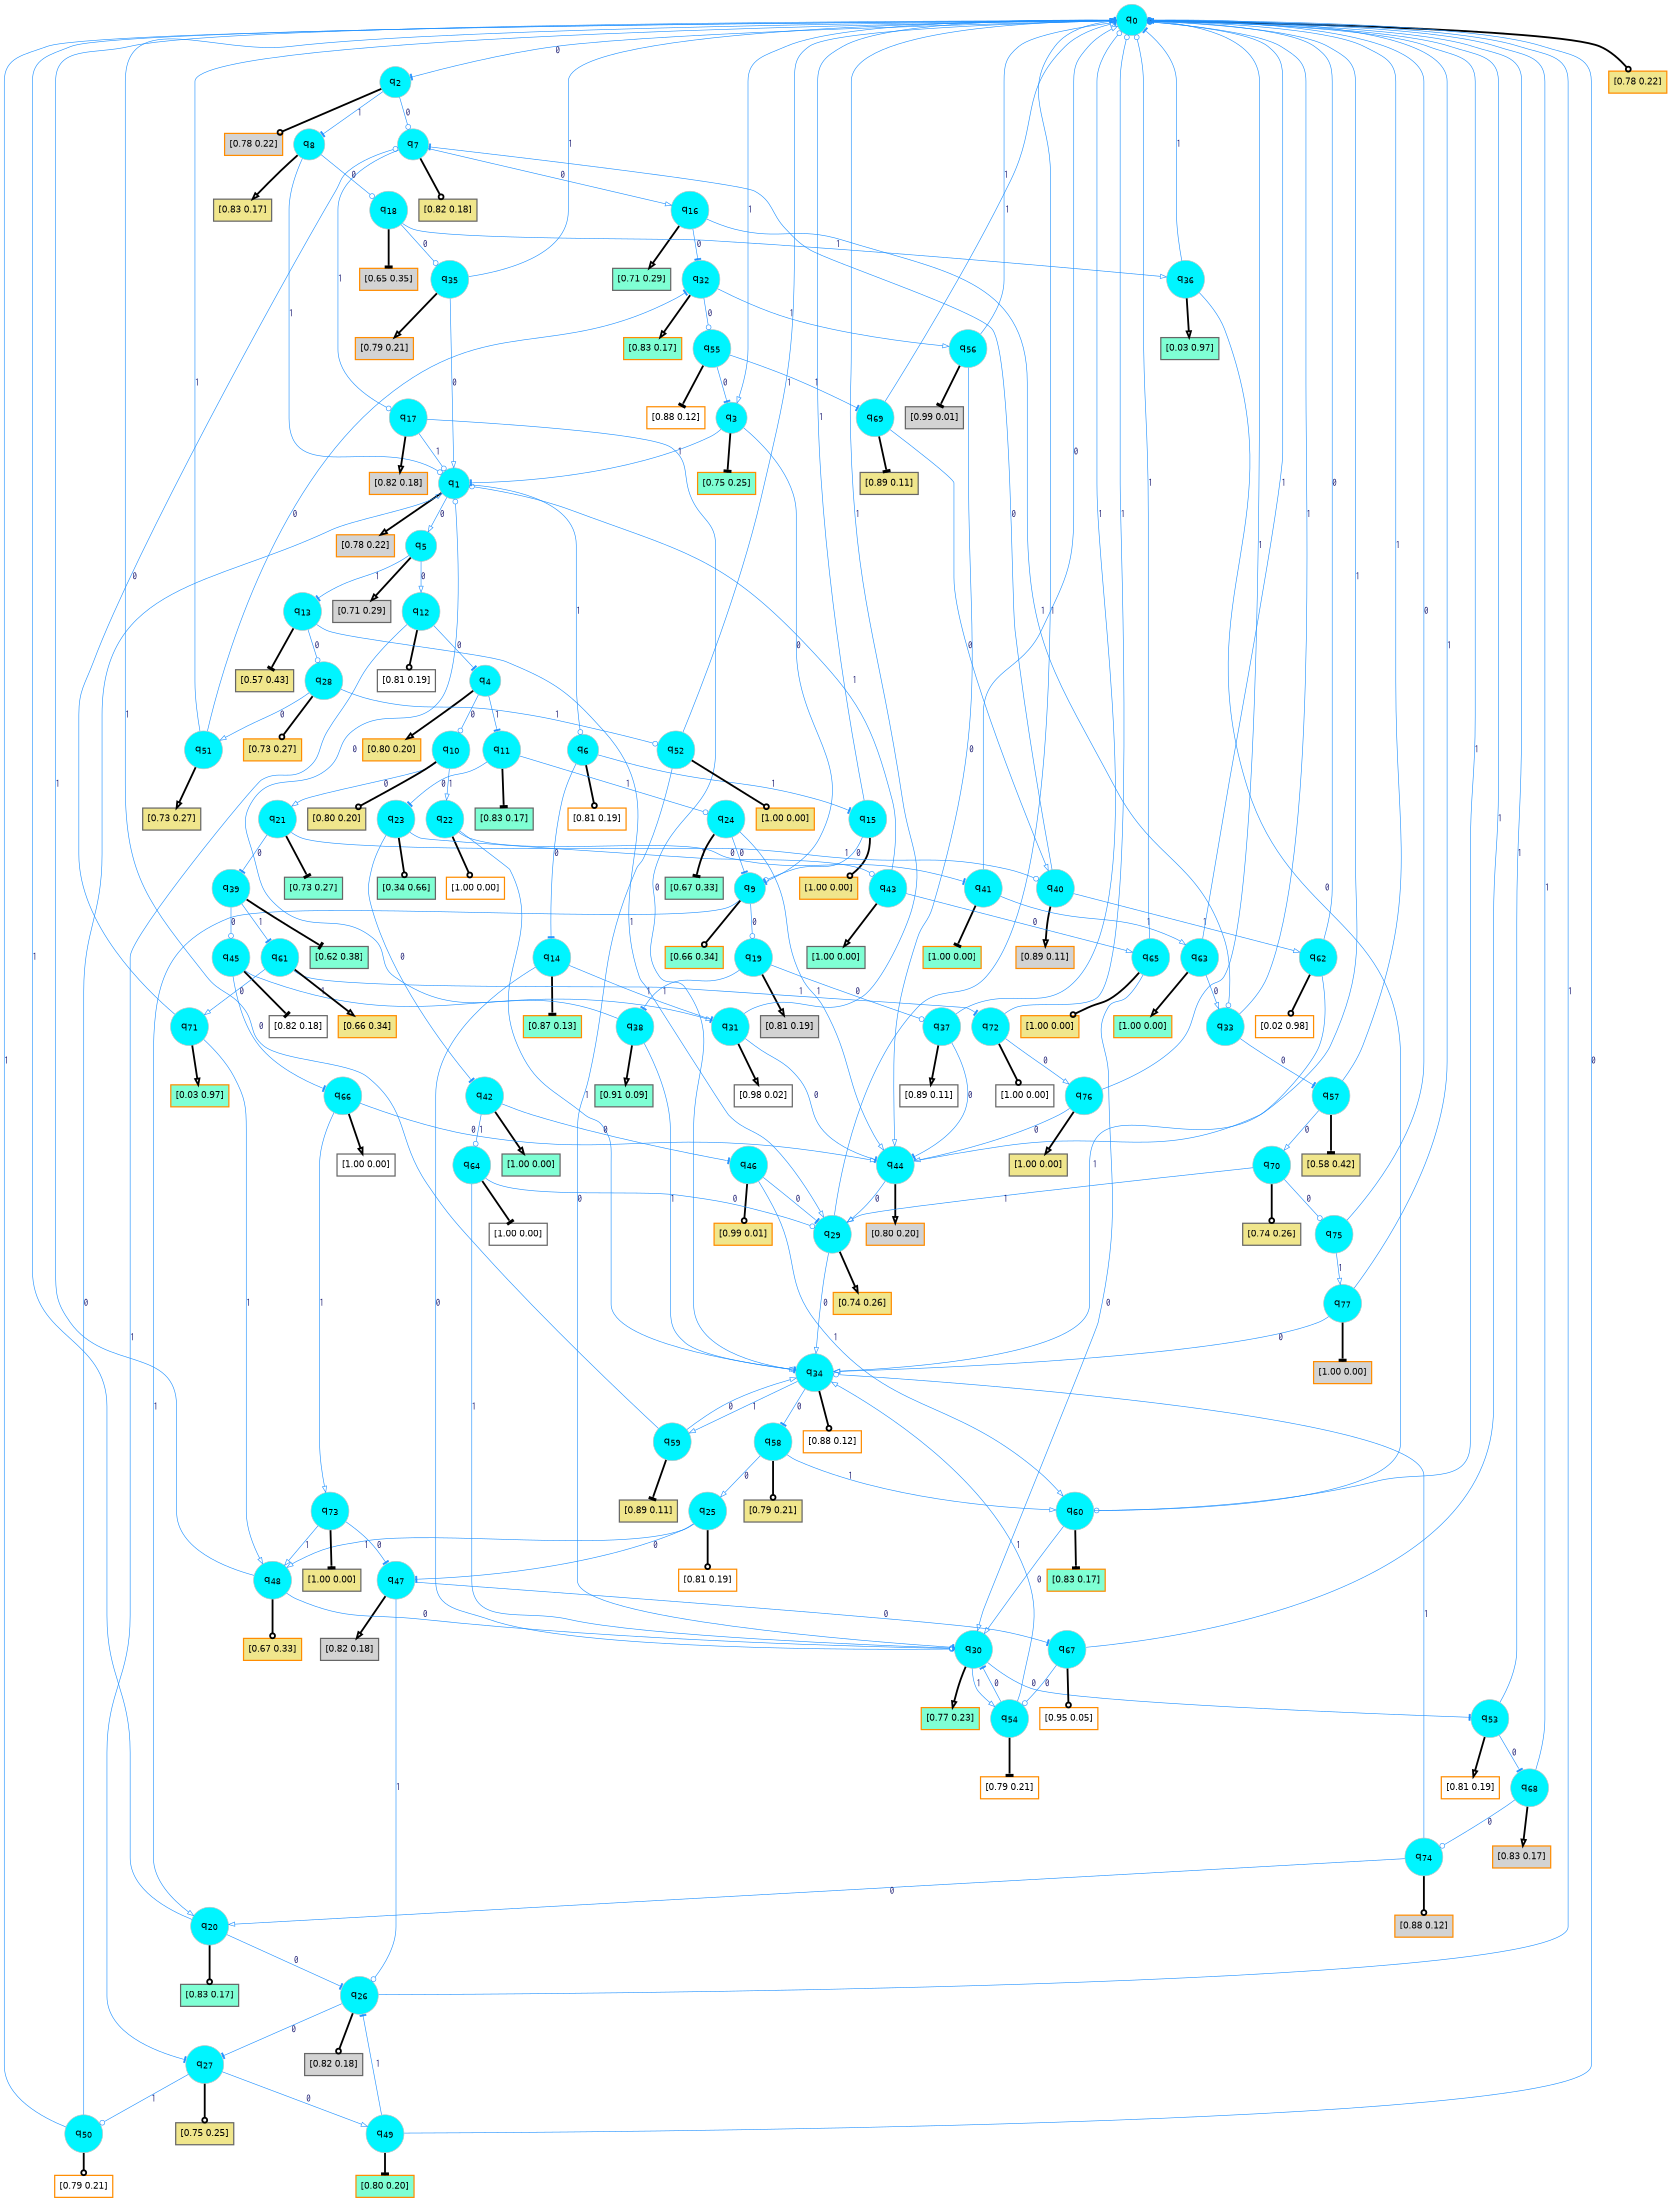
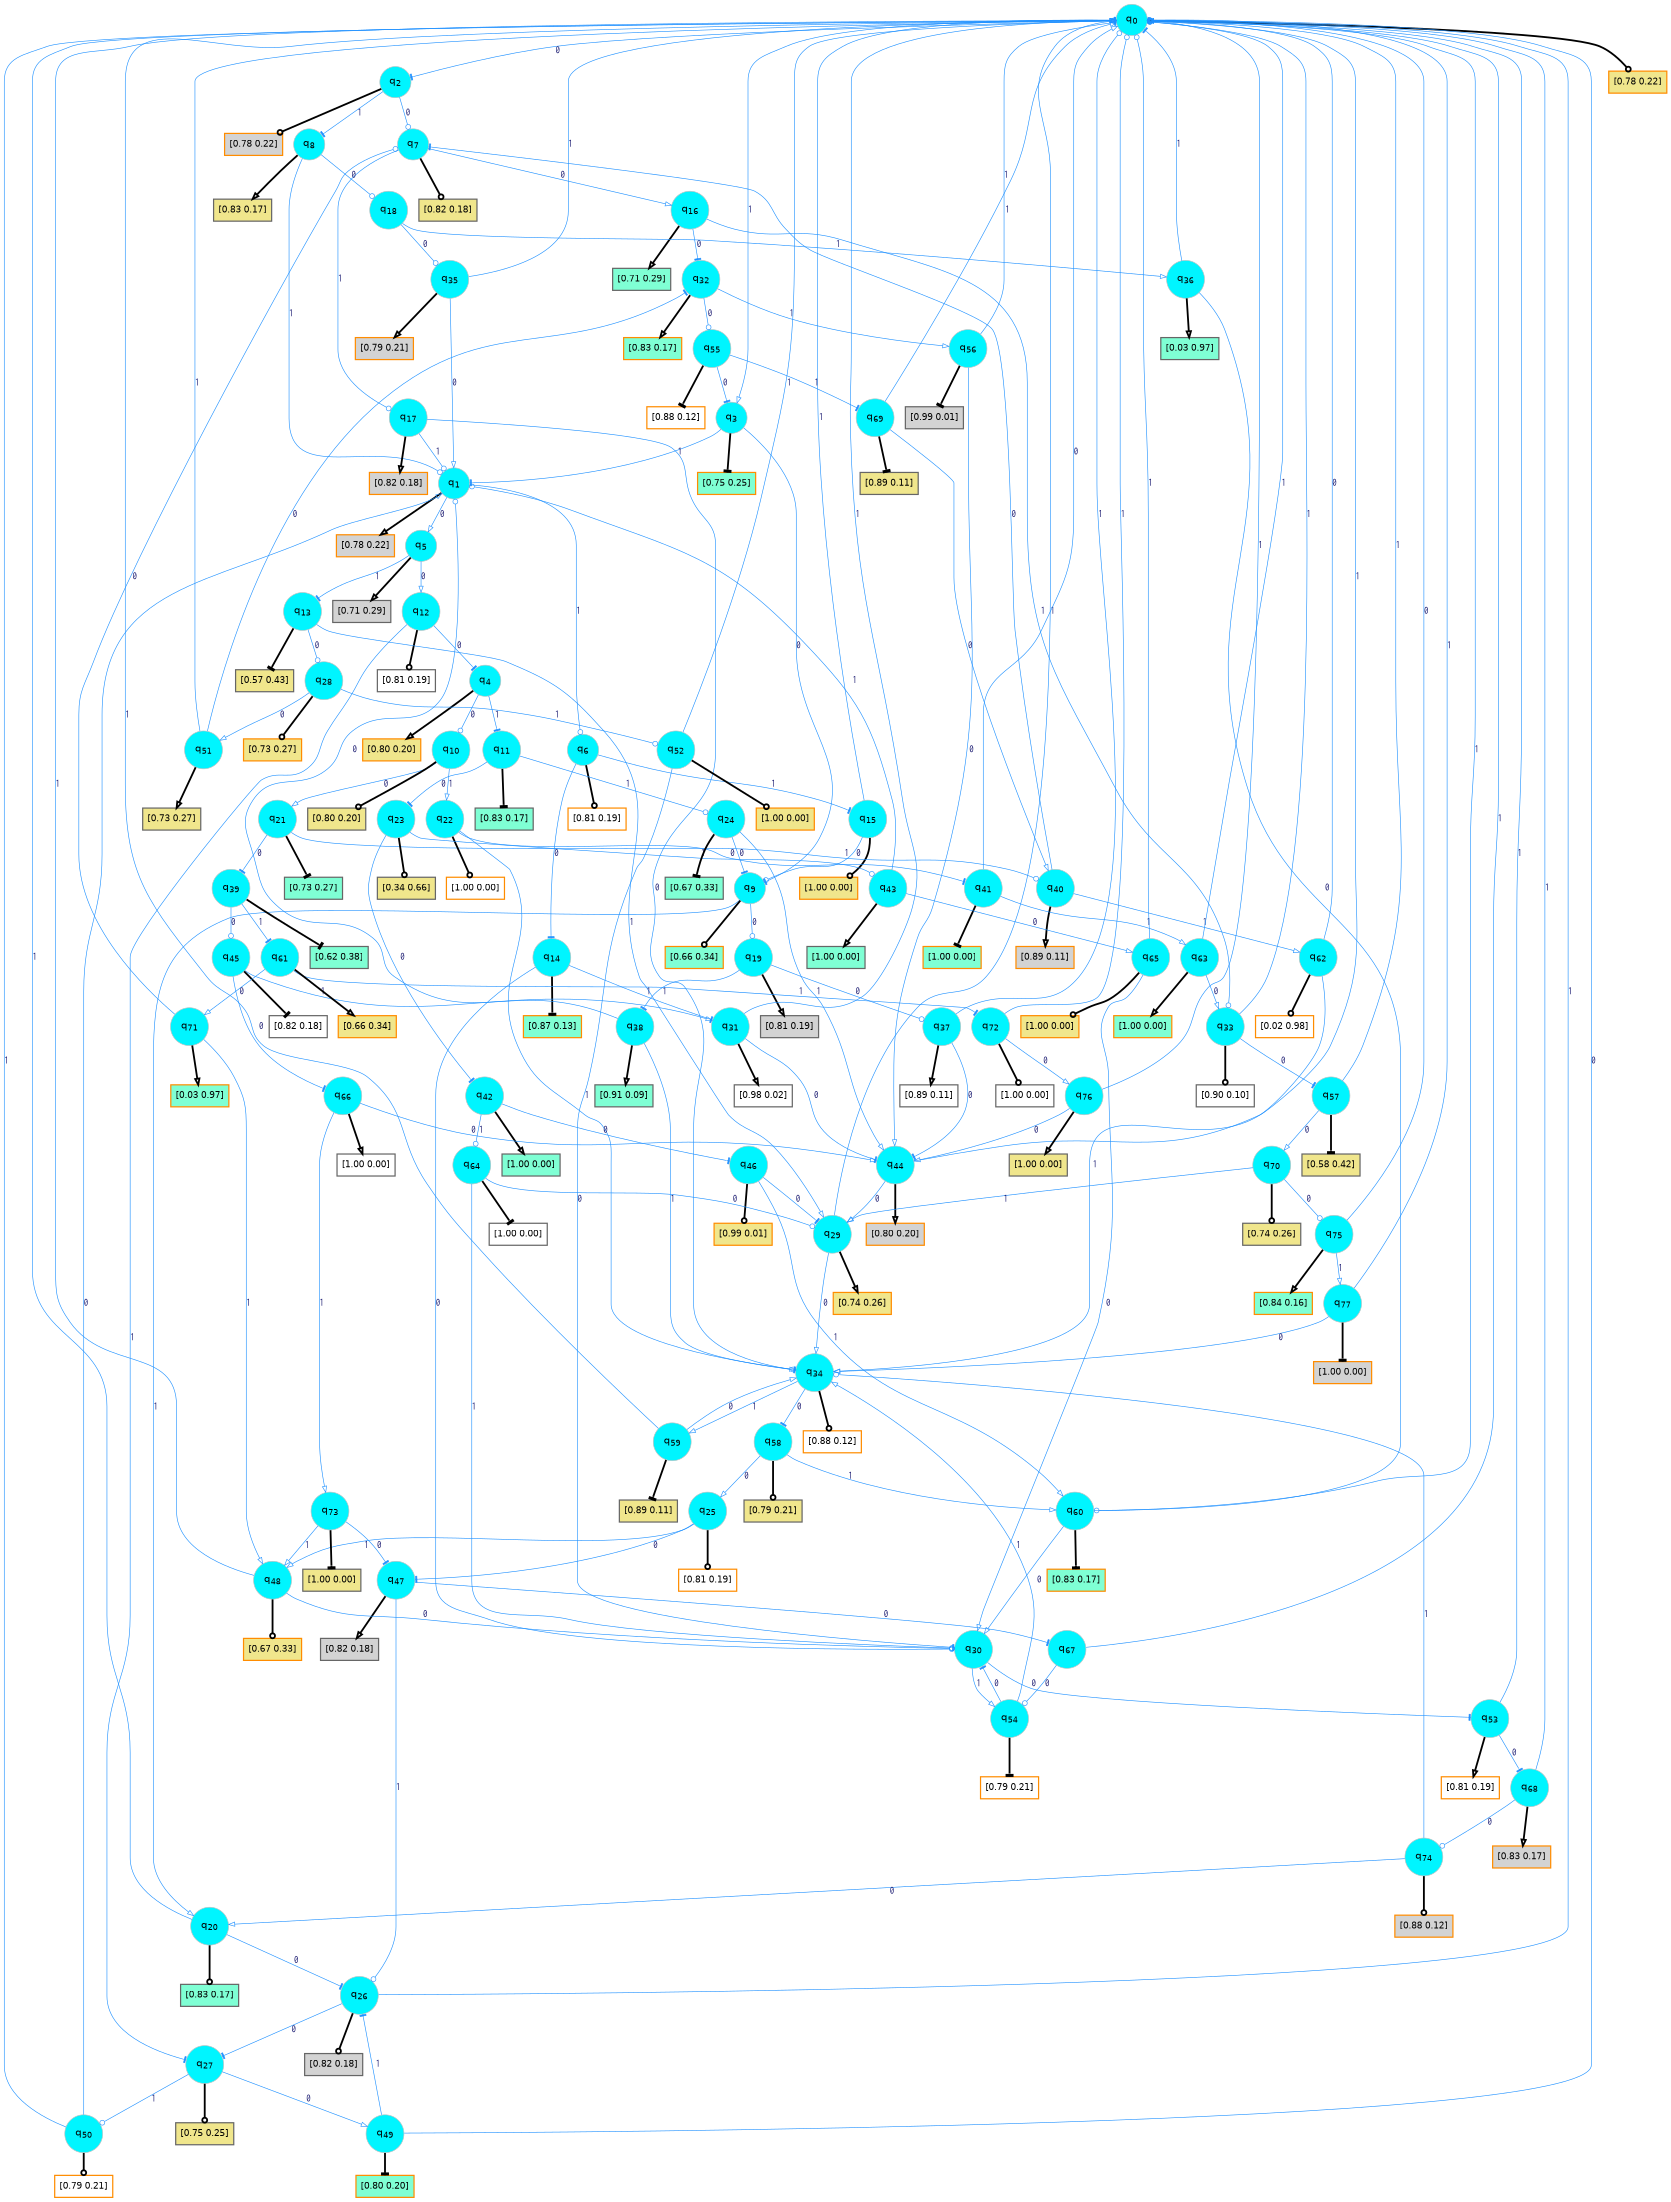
node "[0.65 0.35]": removed
node "[0.34 0.66]": fillcolor aquamarine -> khaki
node "[0.90 0.10]": added
node "[0.84 0.16]": added
node "[0.77 0.23]": removed
node "[0.95 0.05]": removed
